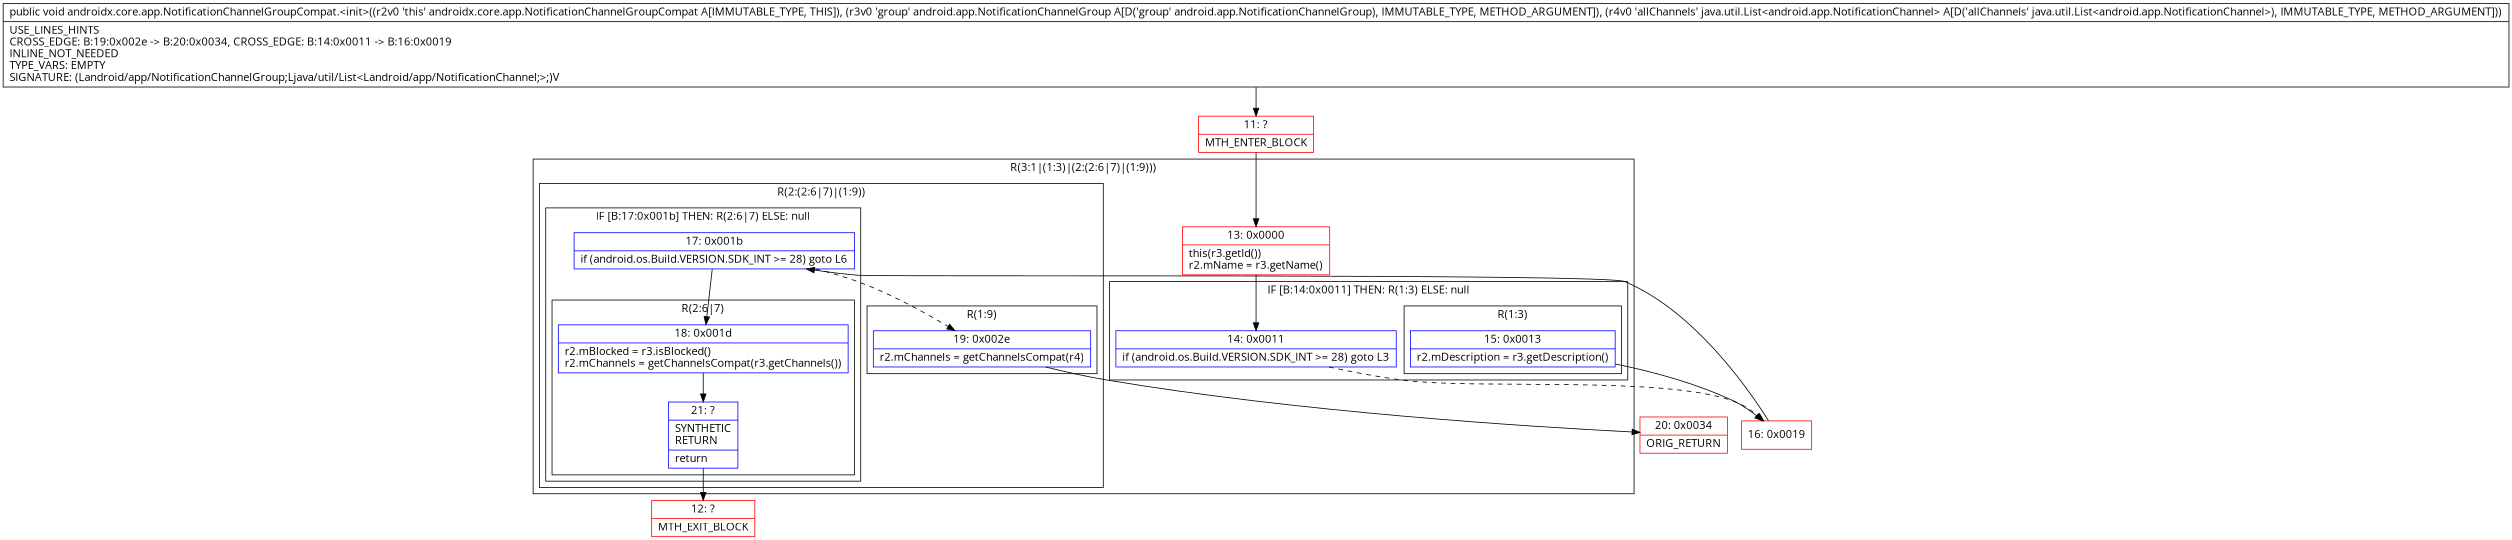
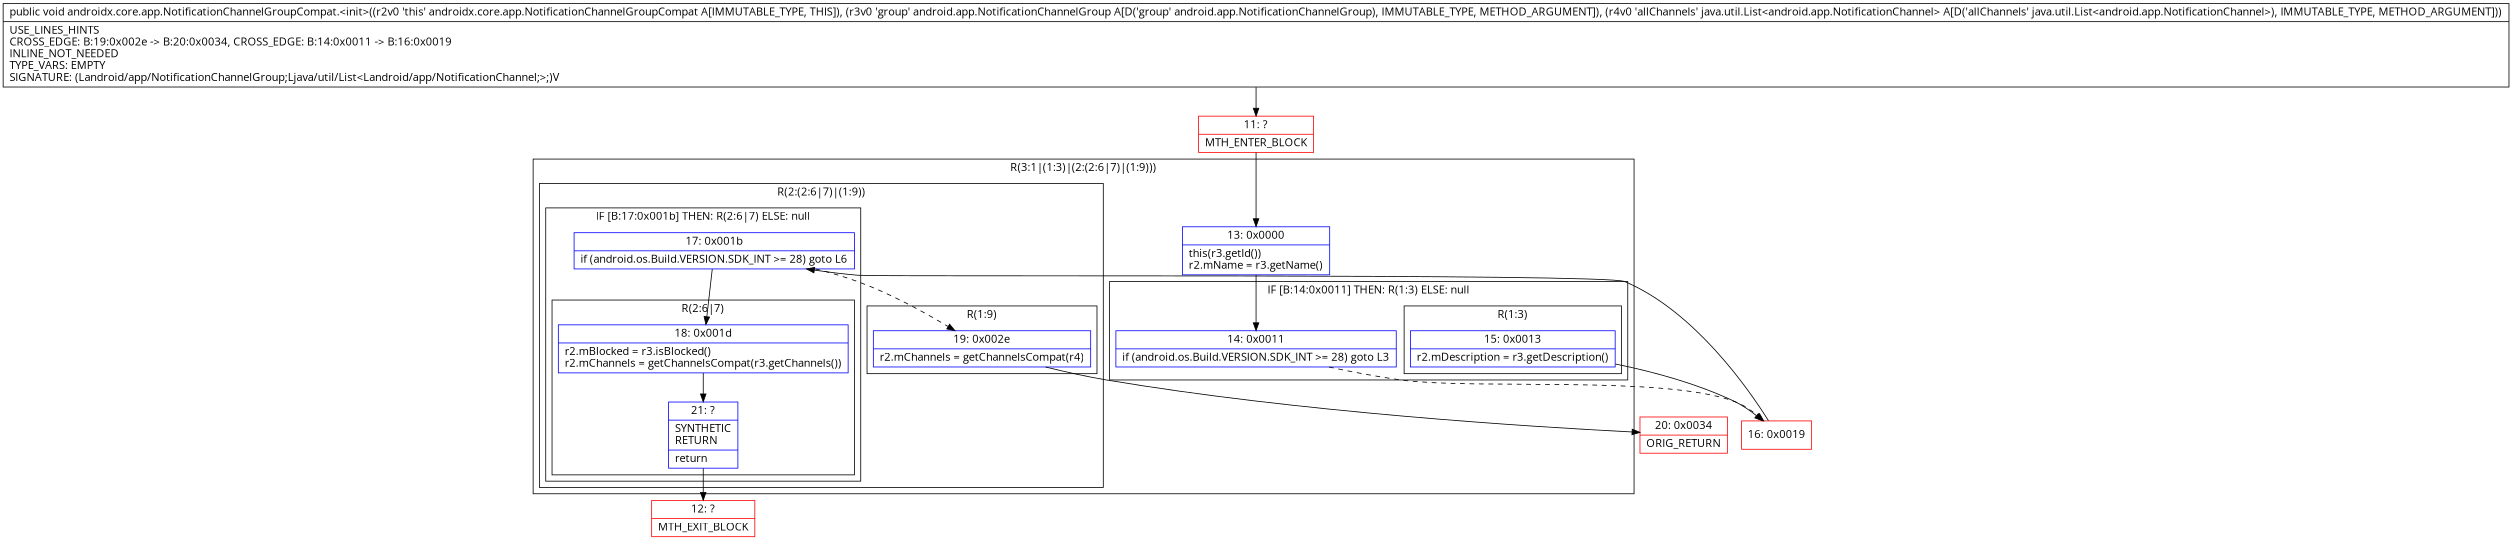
node "13: 0x0000": color red -> blue
